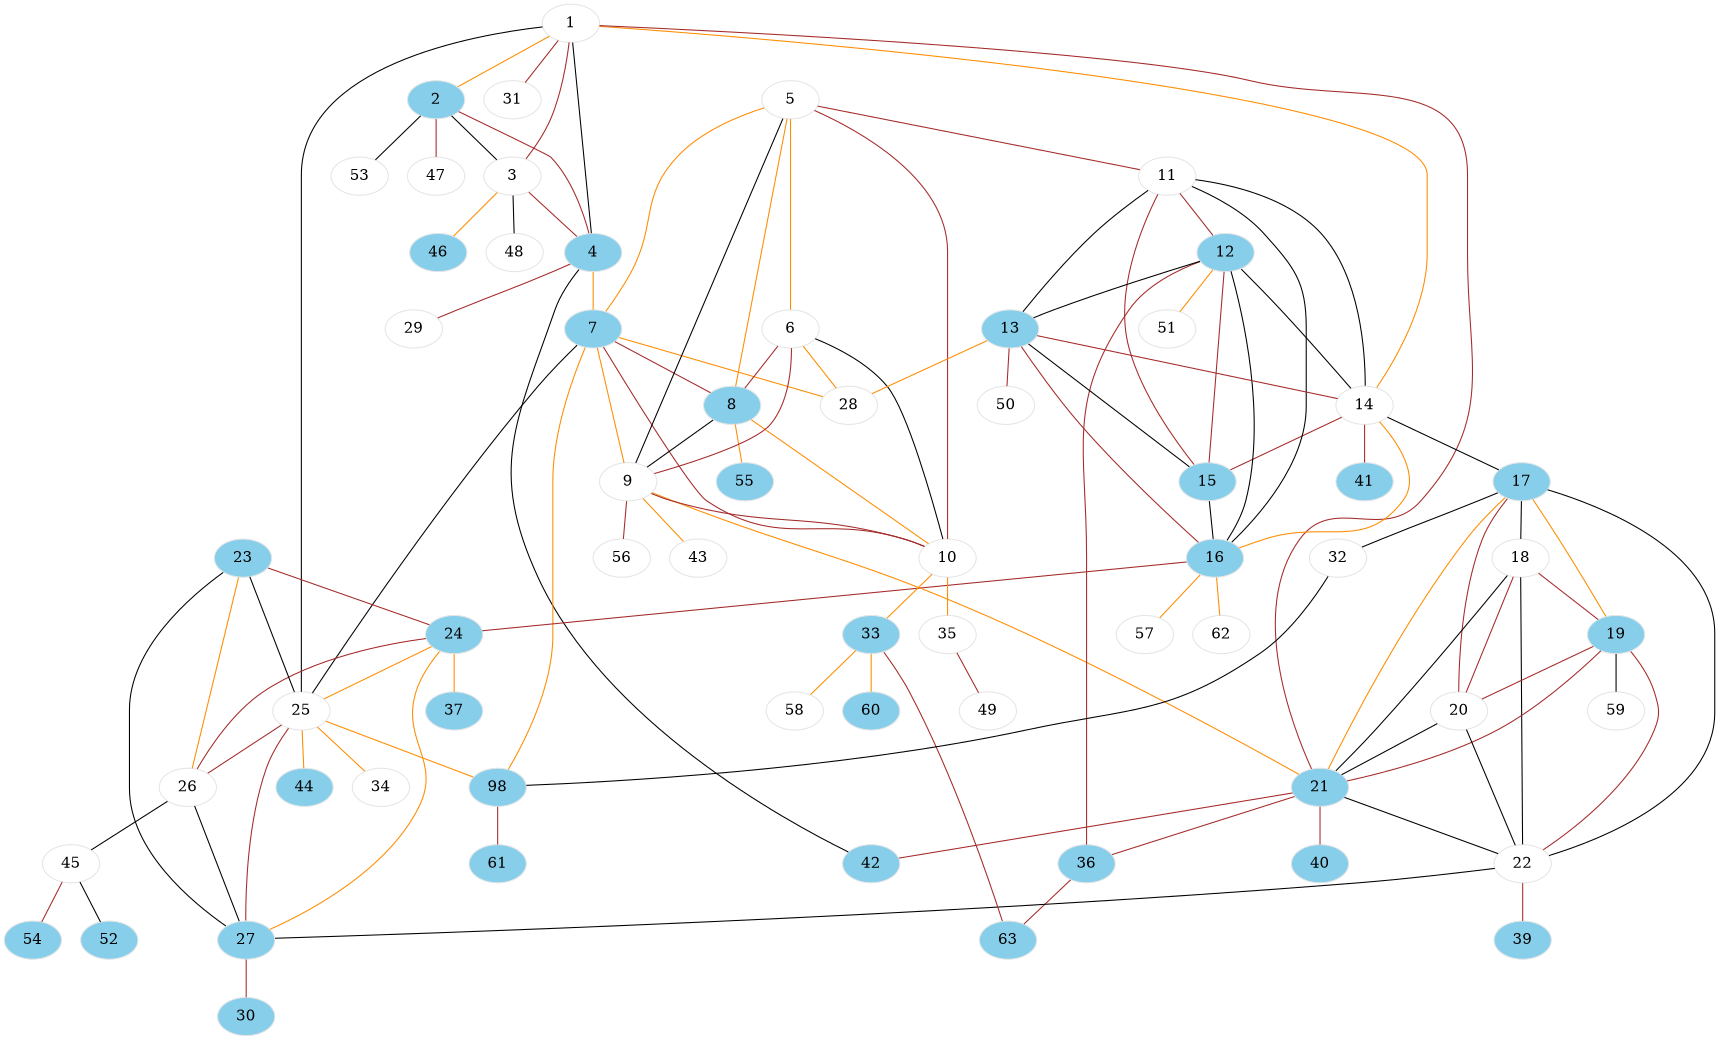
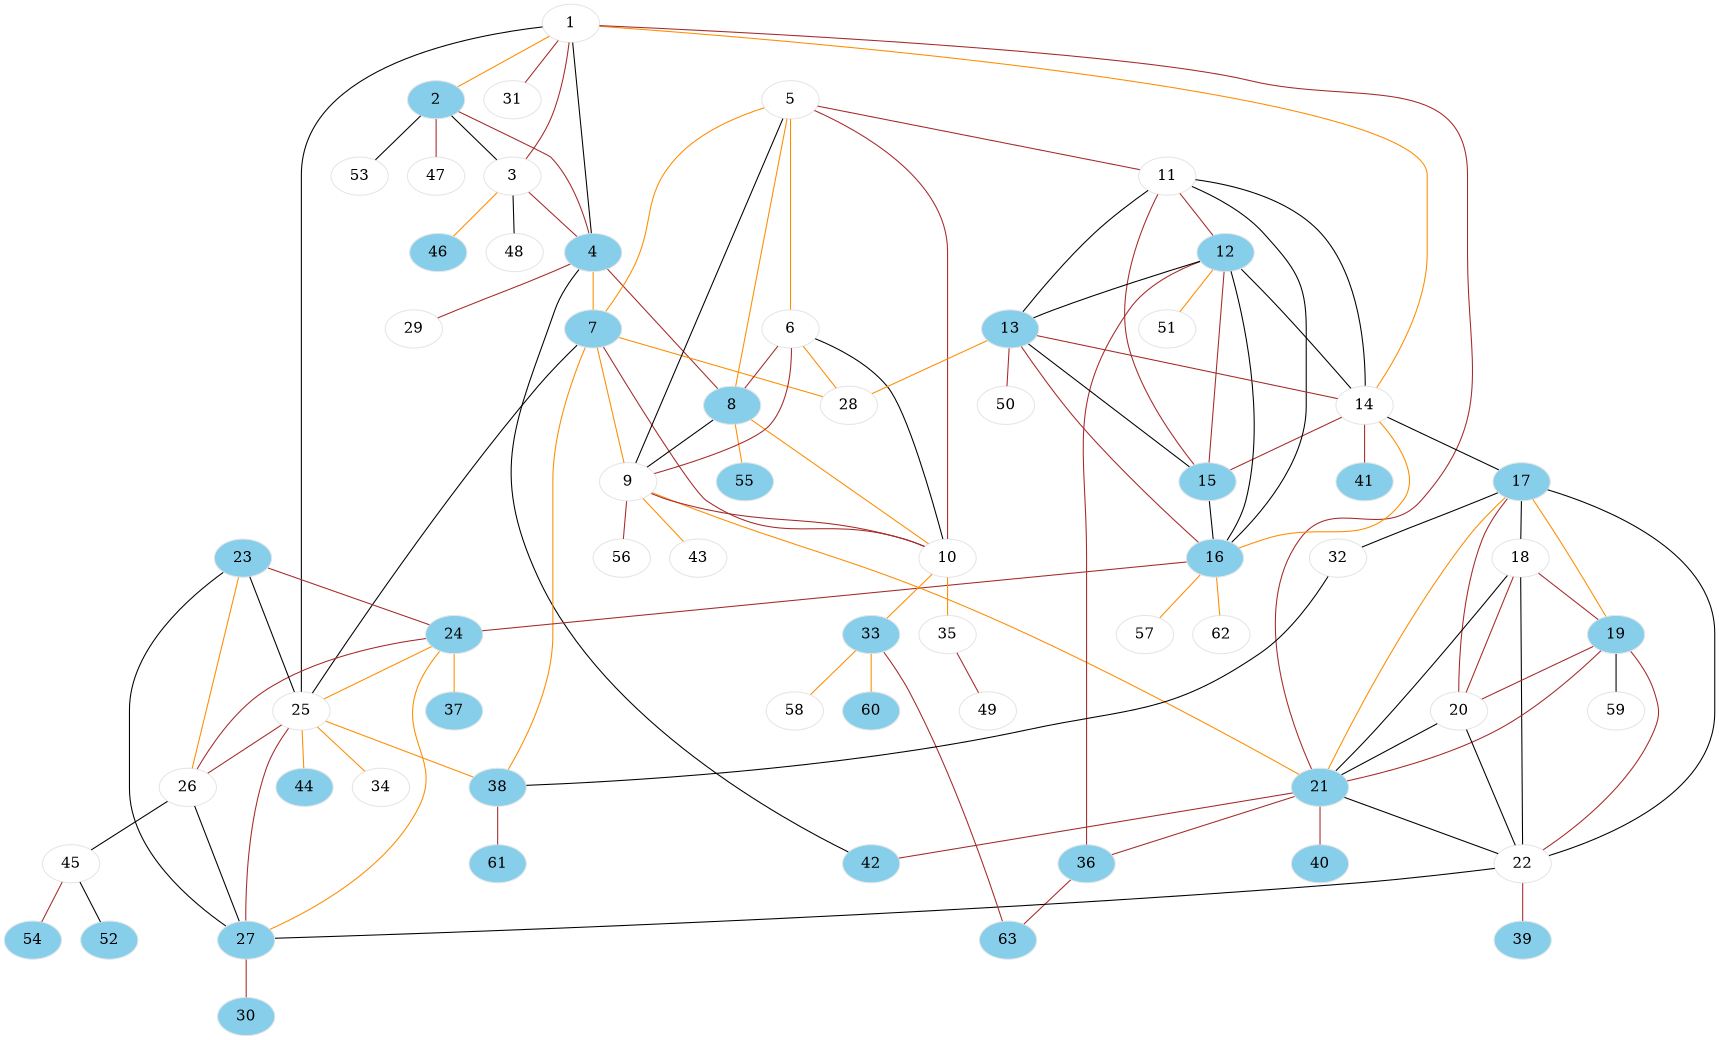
edge "7" -- "8": now "4" -- "8"
node "98": label "98" -> "38"
